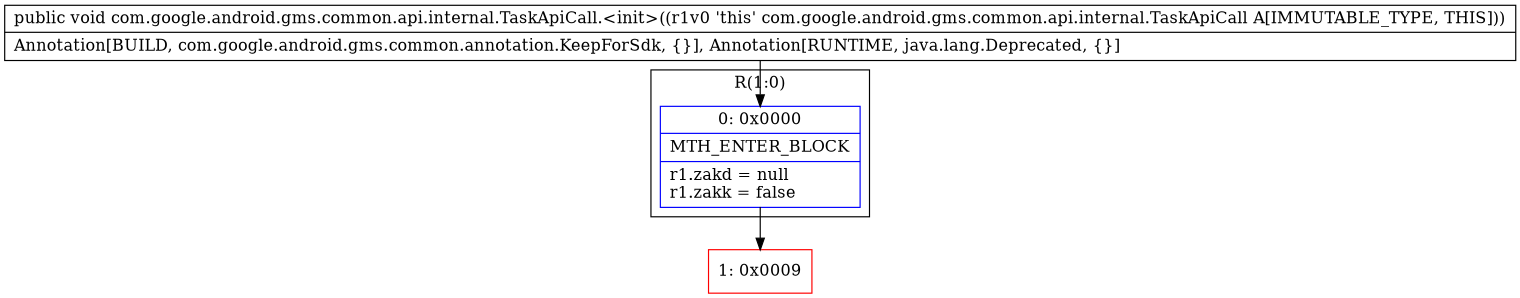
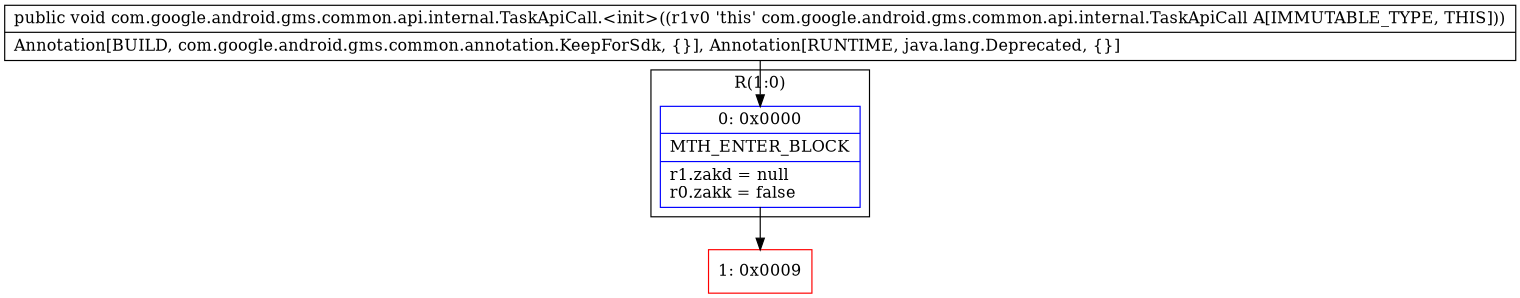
node "0: 0x0000": text "r1.zakk = false" -> "r0.zakk = false"
